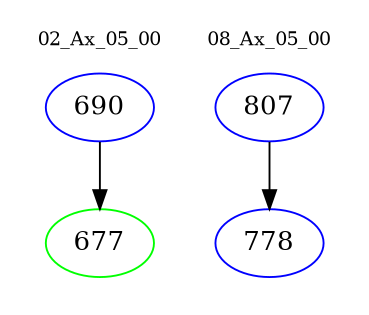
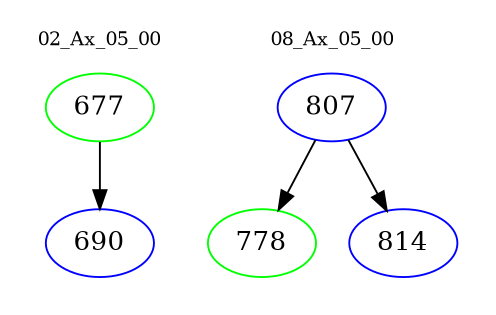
edge "690" -> "677": reversed
node "778": color blue -> green
node "814": added
